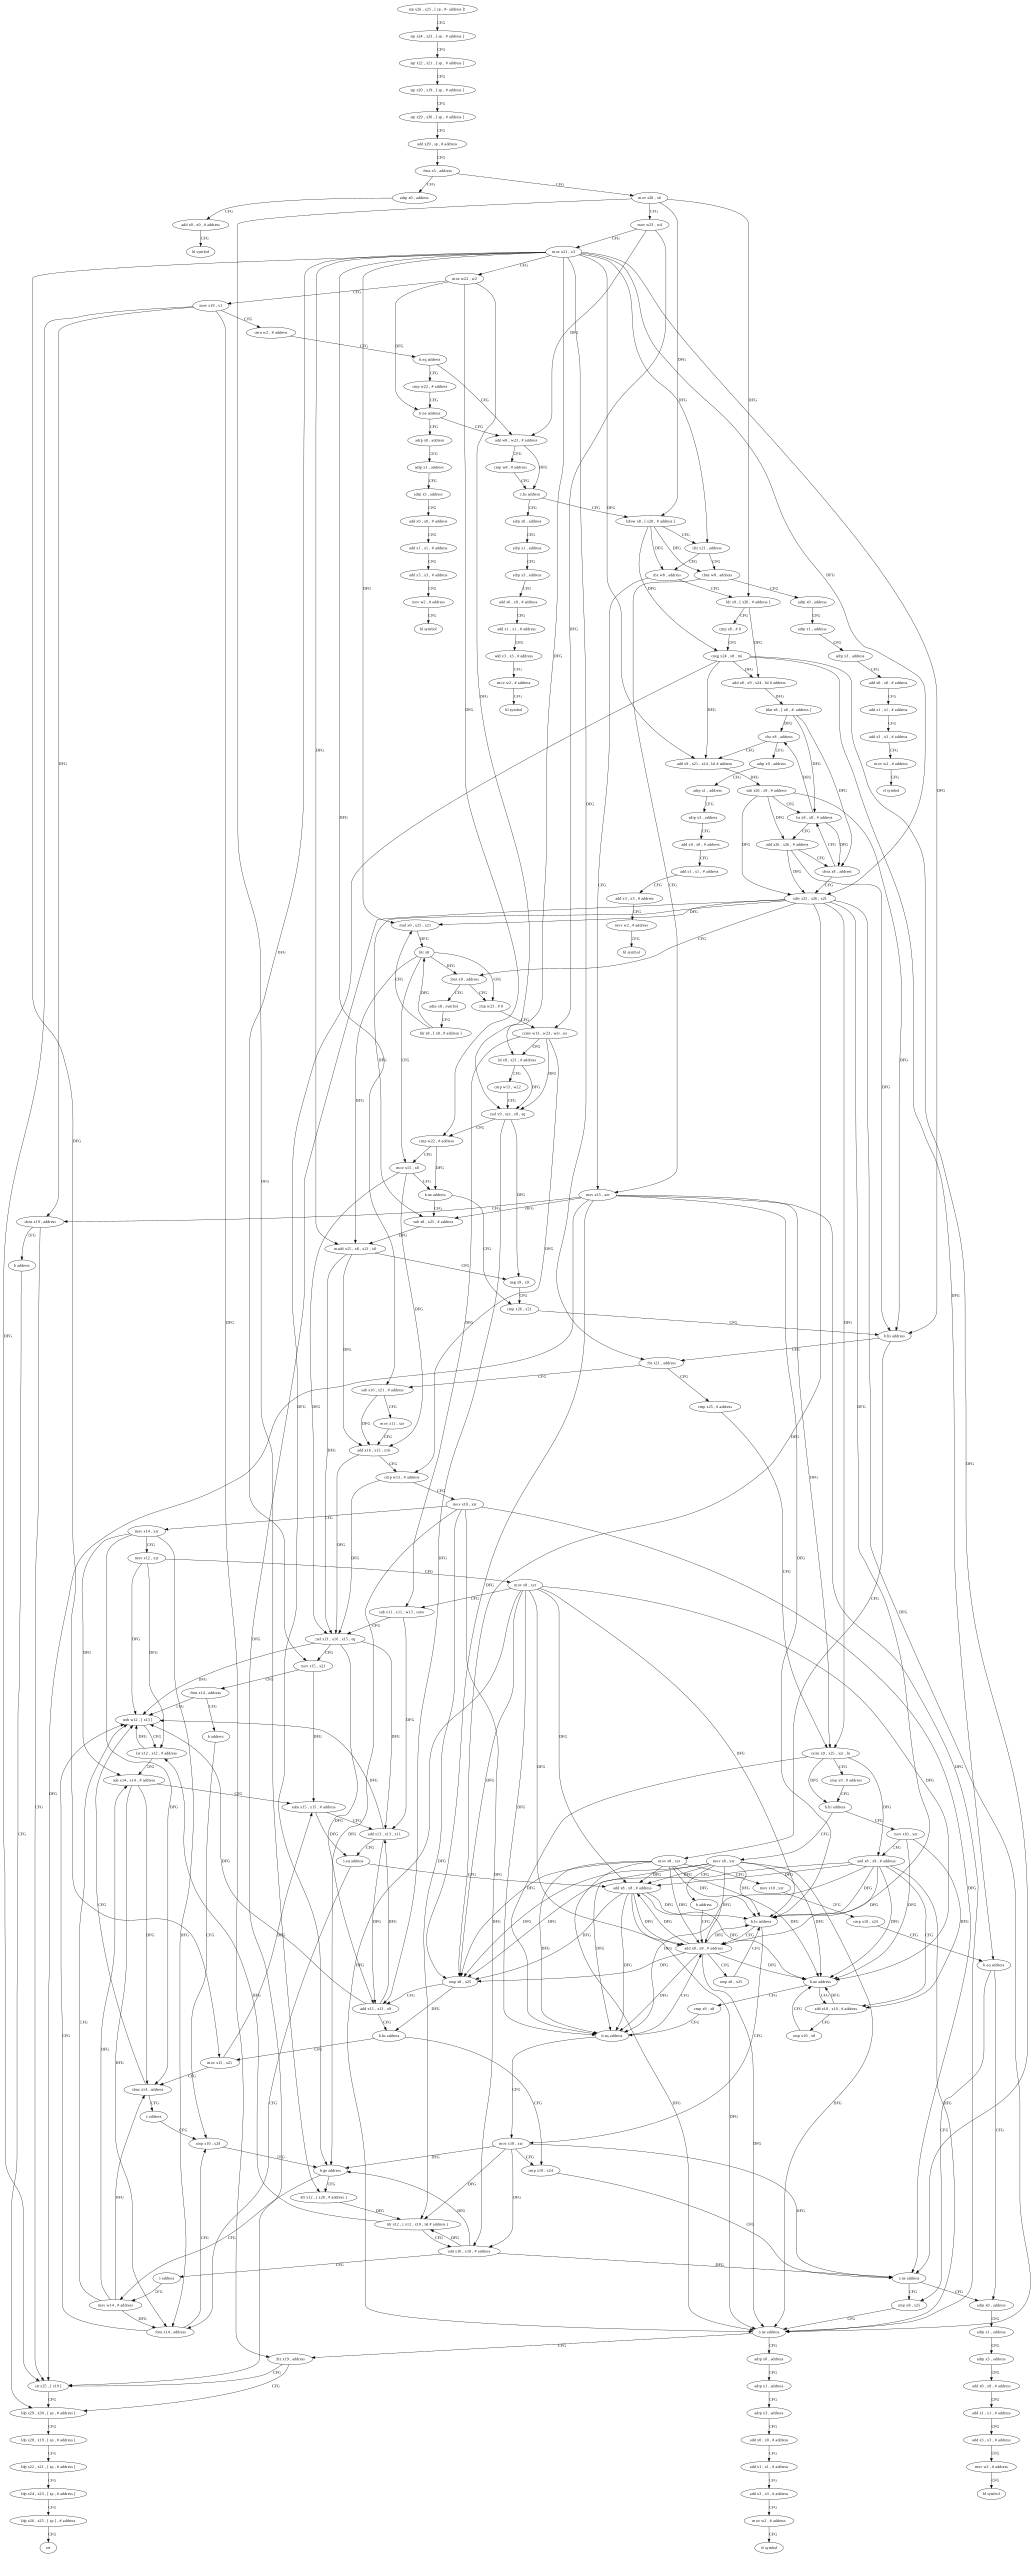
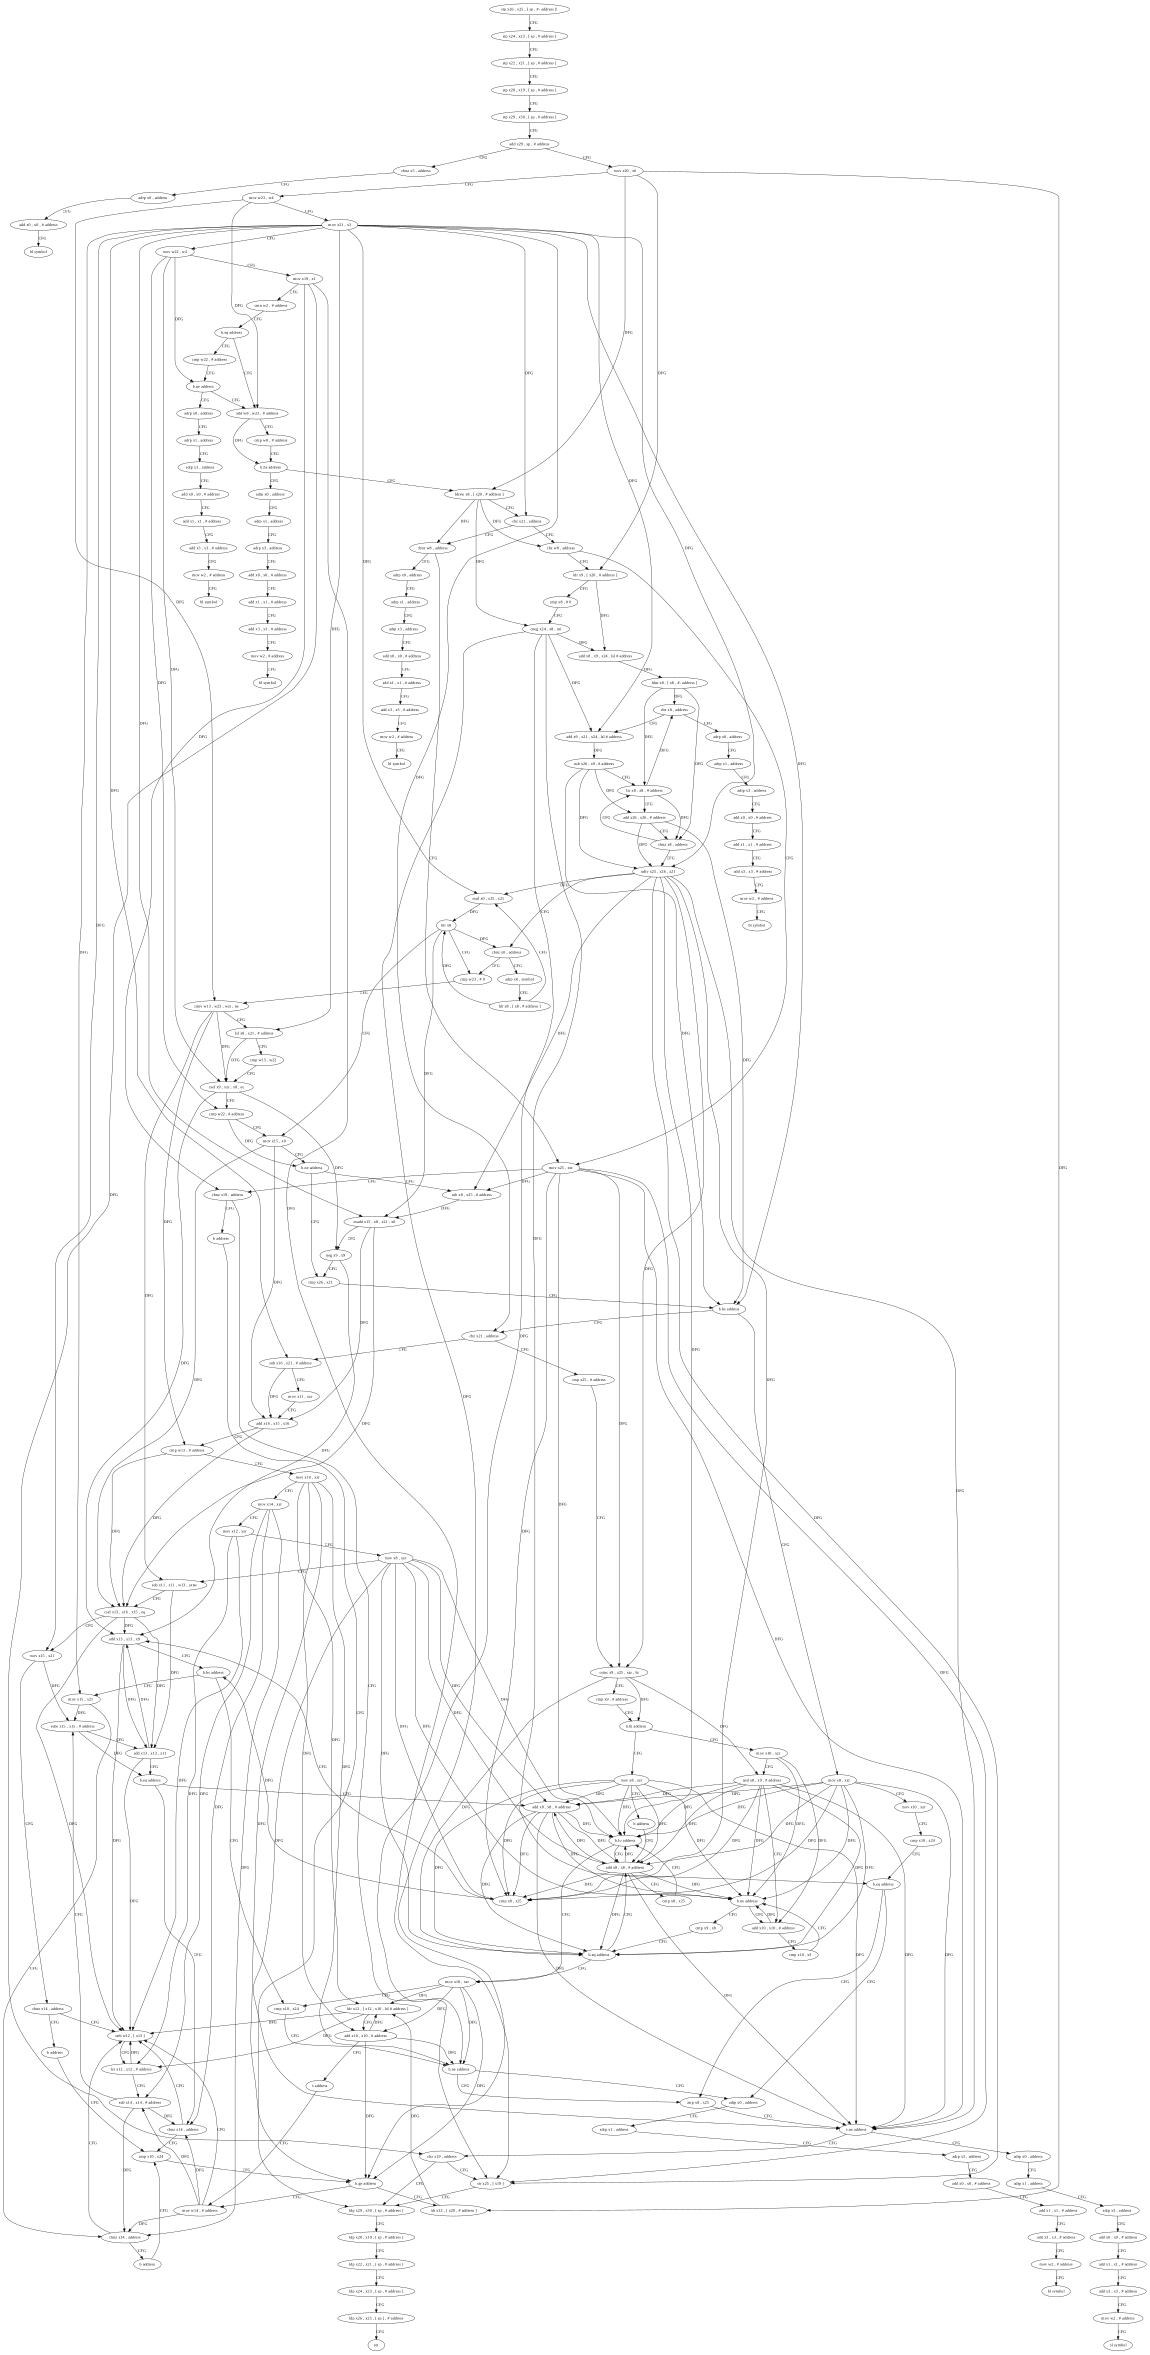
edge "cbnz x5 , address" -> "mov x20 , x6": now "add x29 , sp , # address" -> "mov x20 , x6"
edge "neg x9 , x9" -> "add x13 , x13 , x9": added, label "DFG"
edge "ldr x12 , [ x12 , x10 , lsl # address ]" -> "strb w12 , [ x13 ]": added, label "DFG"
